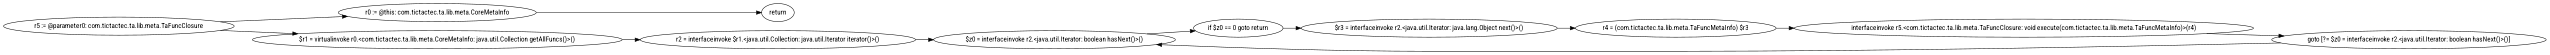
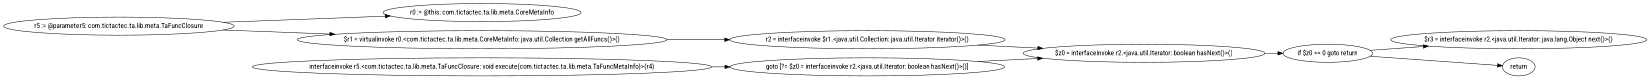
edge "r0 := @this: com.tictactec.ta.lib.meta.CoreMetaInfo" -> "return": now "if $z0 == 0 goto return" -> "return"
node "r5 := @parameter0: com.tictactec.ta.lib.meta.TaFuncClosure": label "r5 := @parameter0: com.tictactec.ta.lib.meta.TaFuncClosure" -> "r5 := @parameter5: com.tictactec.ta.lib.meta.TaFuncClosure"
node "r4 = (com.tictactec.ta.lib.meta.TaFuncMetaInfo) $r3": removed
